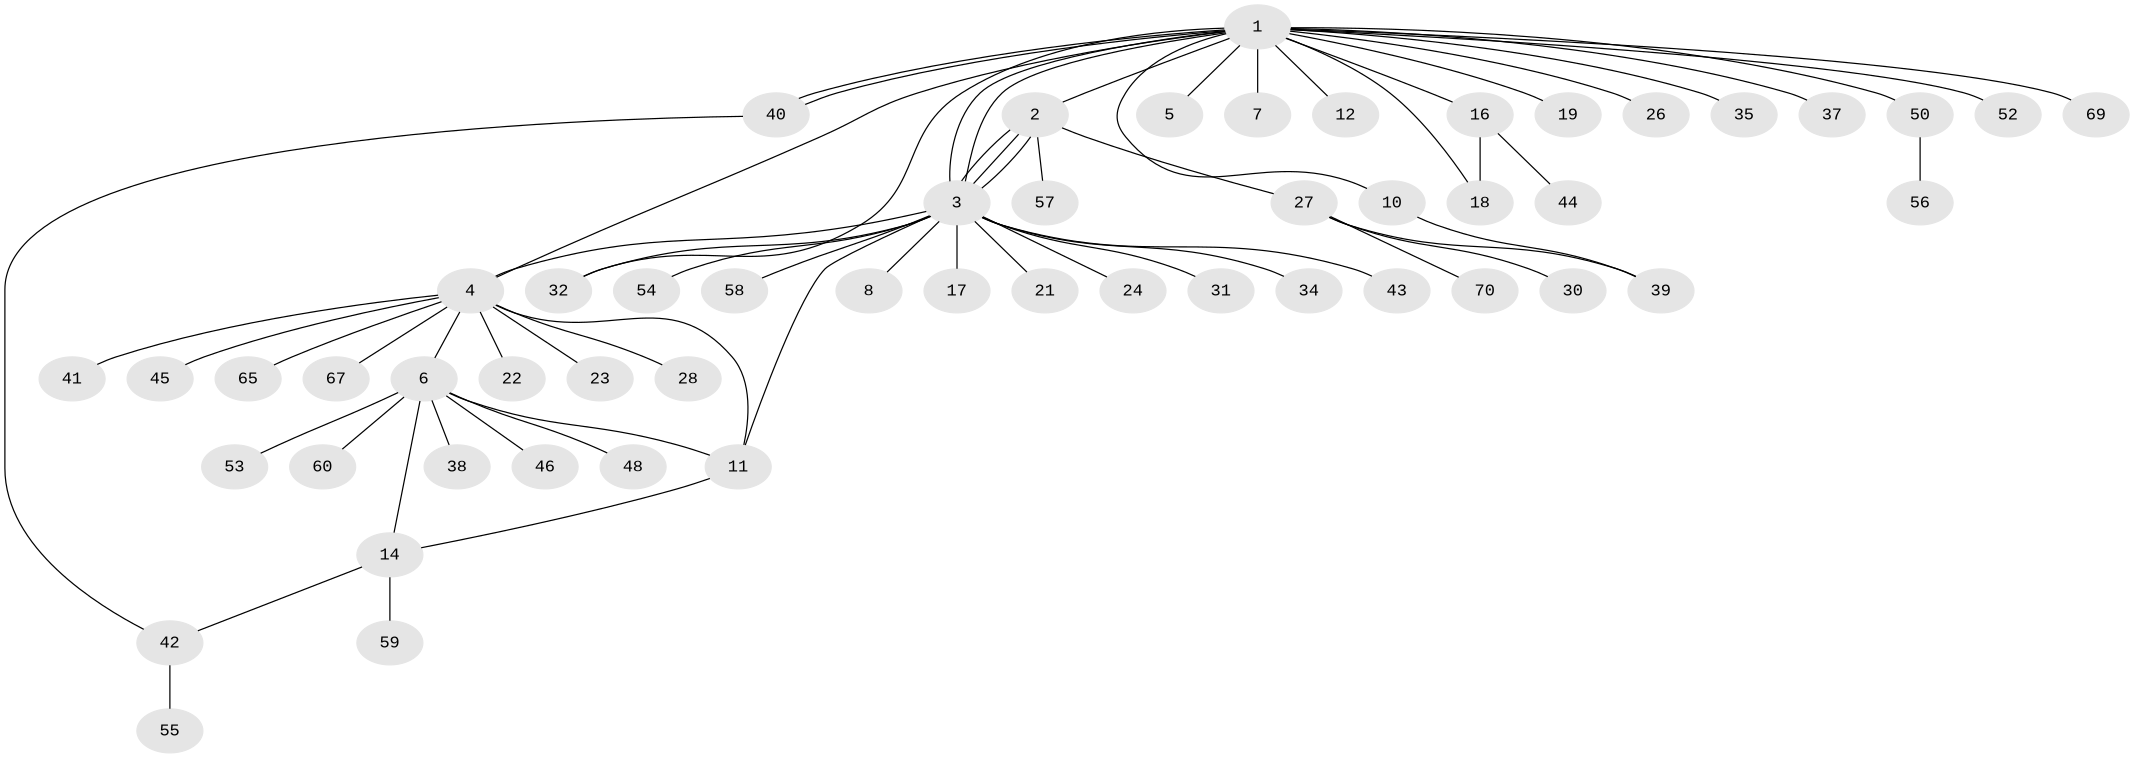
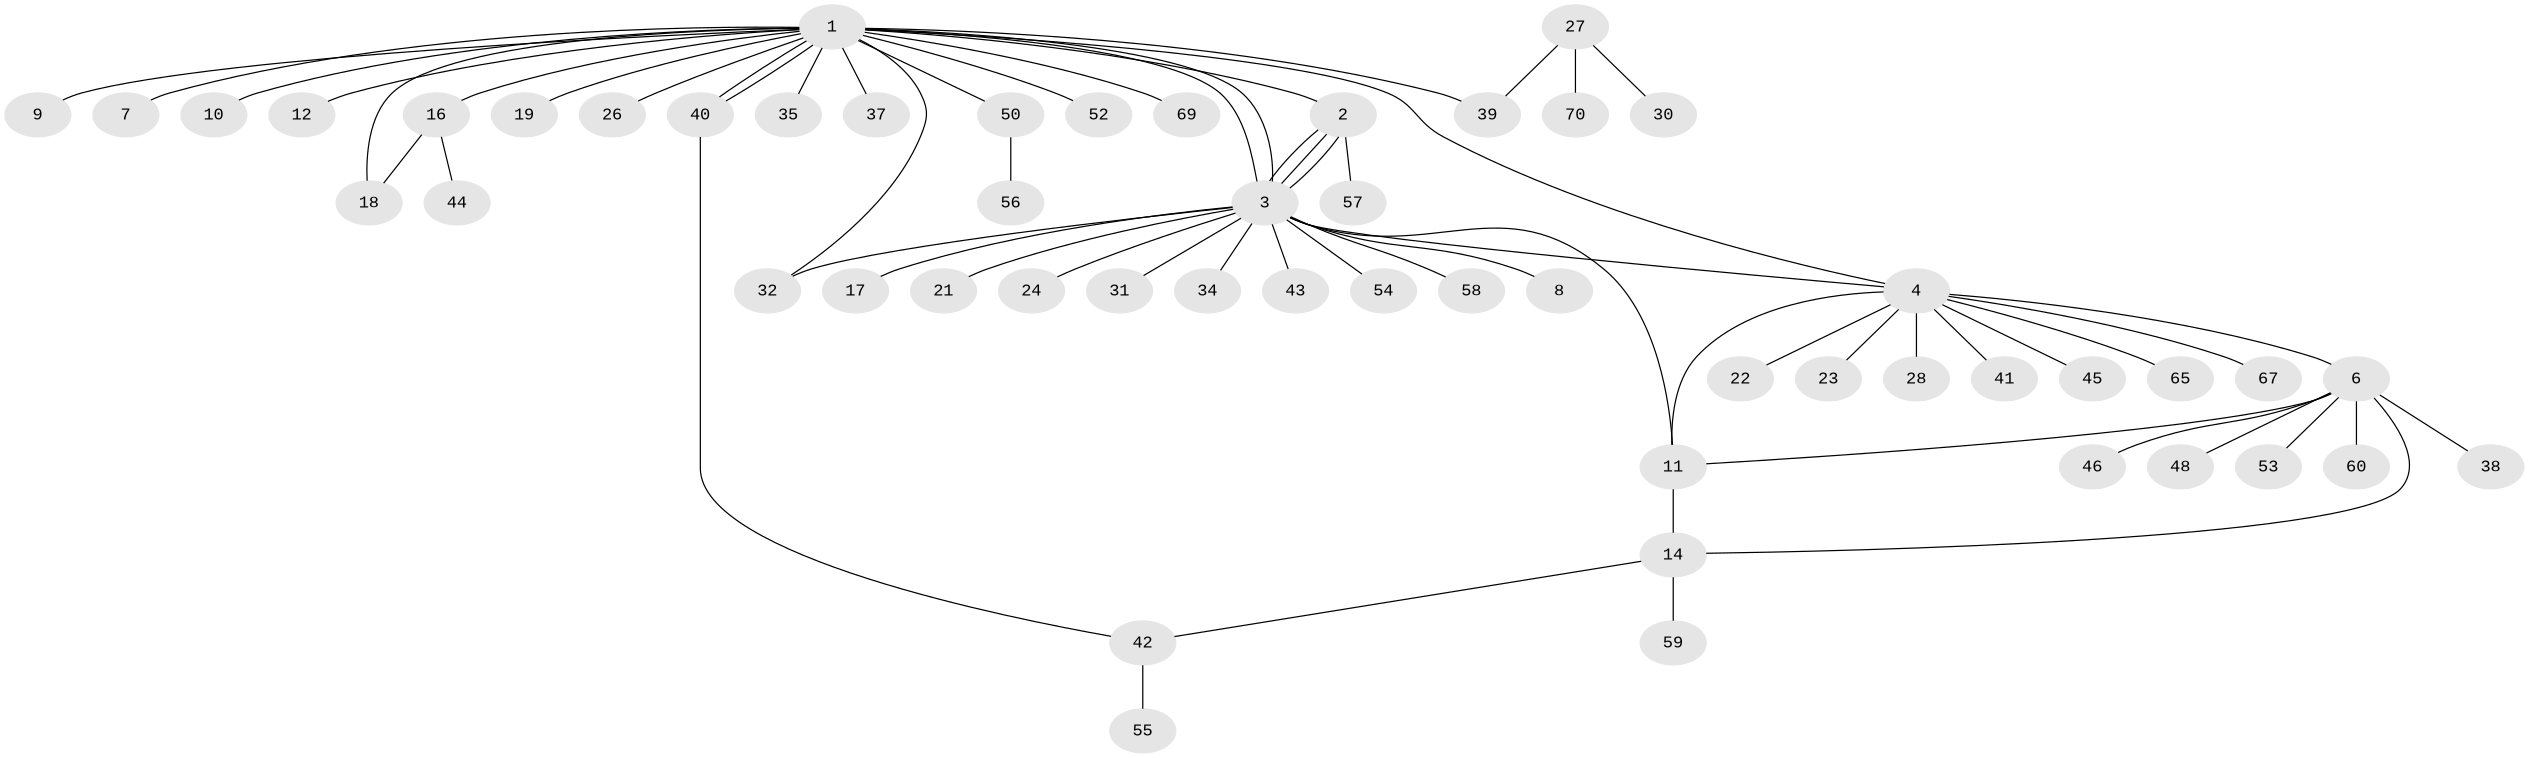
node "5": label "5" -> "9"
edge "2" -- "27": removed
edge "10" -- "39": now "1" -- "39"
